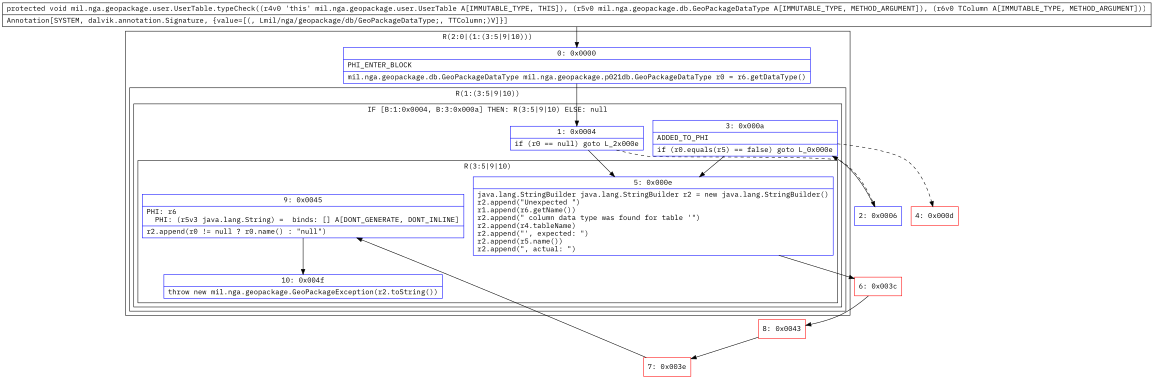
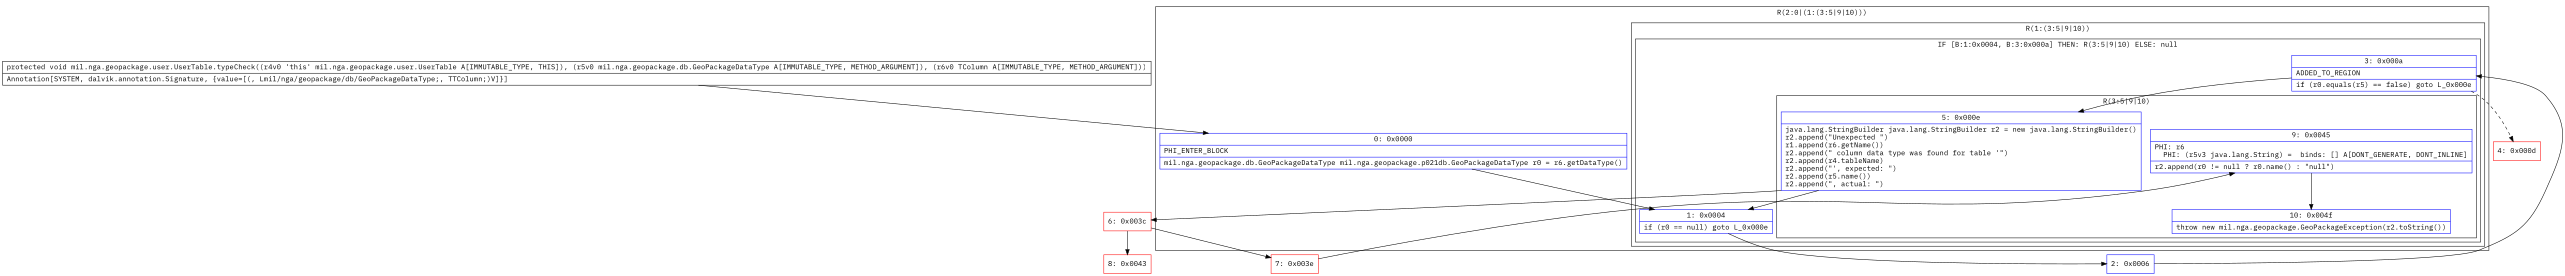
node "3: 0x000a": text "ADDED_TO_PHI" -> "ADDED_TO_REGION"
node "1: 0x0004": text "if (r0 == null) goto L_2x000e" -> "if (r0 == null) goto L_0x000e"
edge "1: 0x0004" -> "2: 0x0006": style dashed -> solid
edge "1: 0x0004" -> "5: 0x000e": reversed
edge "8: 0x0043" -> "7: 0x003e": now "6: 0x003c" -> "7: 0x003e"
